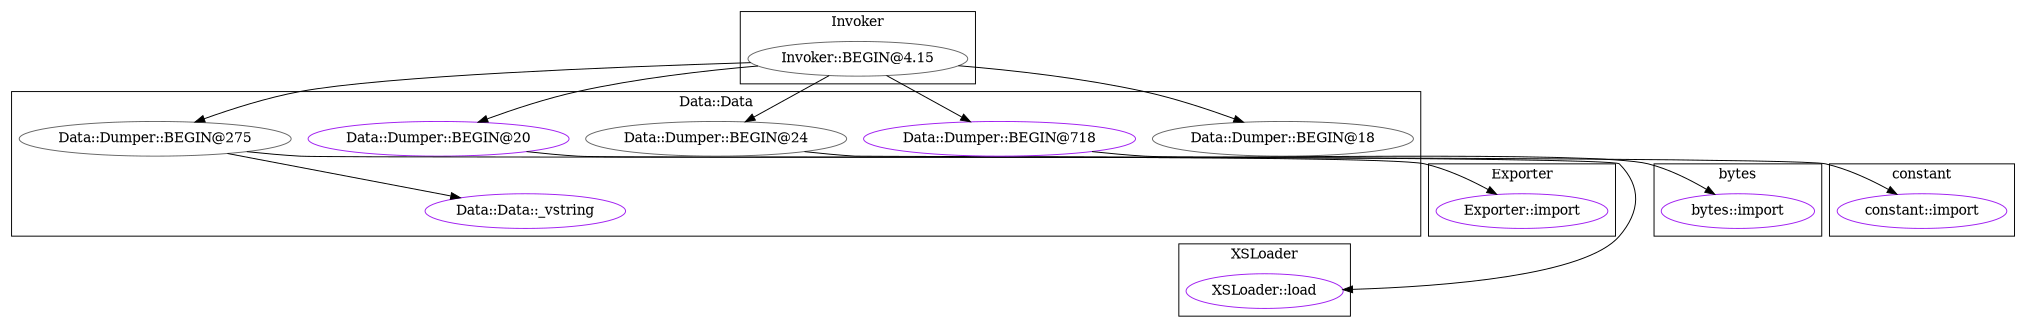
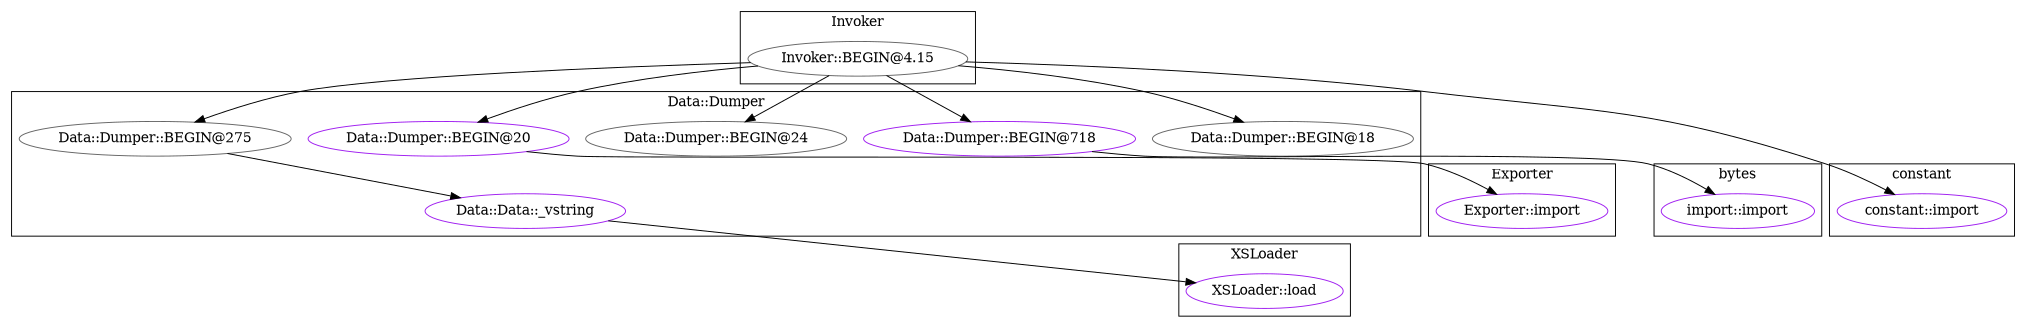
cluster "Data::Data": label "Data::Data" -> "Data::Dumper"
edge "Data::Dumper::BEGIN@275" -> "constant::import": now "Invoker::BEGIN@4.15" -> "constant::import"
edge "Data::Dumper::BEGIN@24" -> "XSLoader::load": now "Data::Data::_vstring" -> "XSLoader::load"
node "bytes::import": label "bytes::import" -> "import::import"
